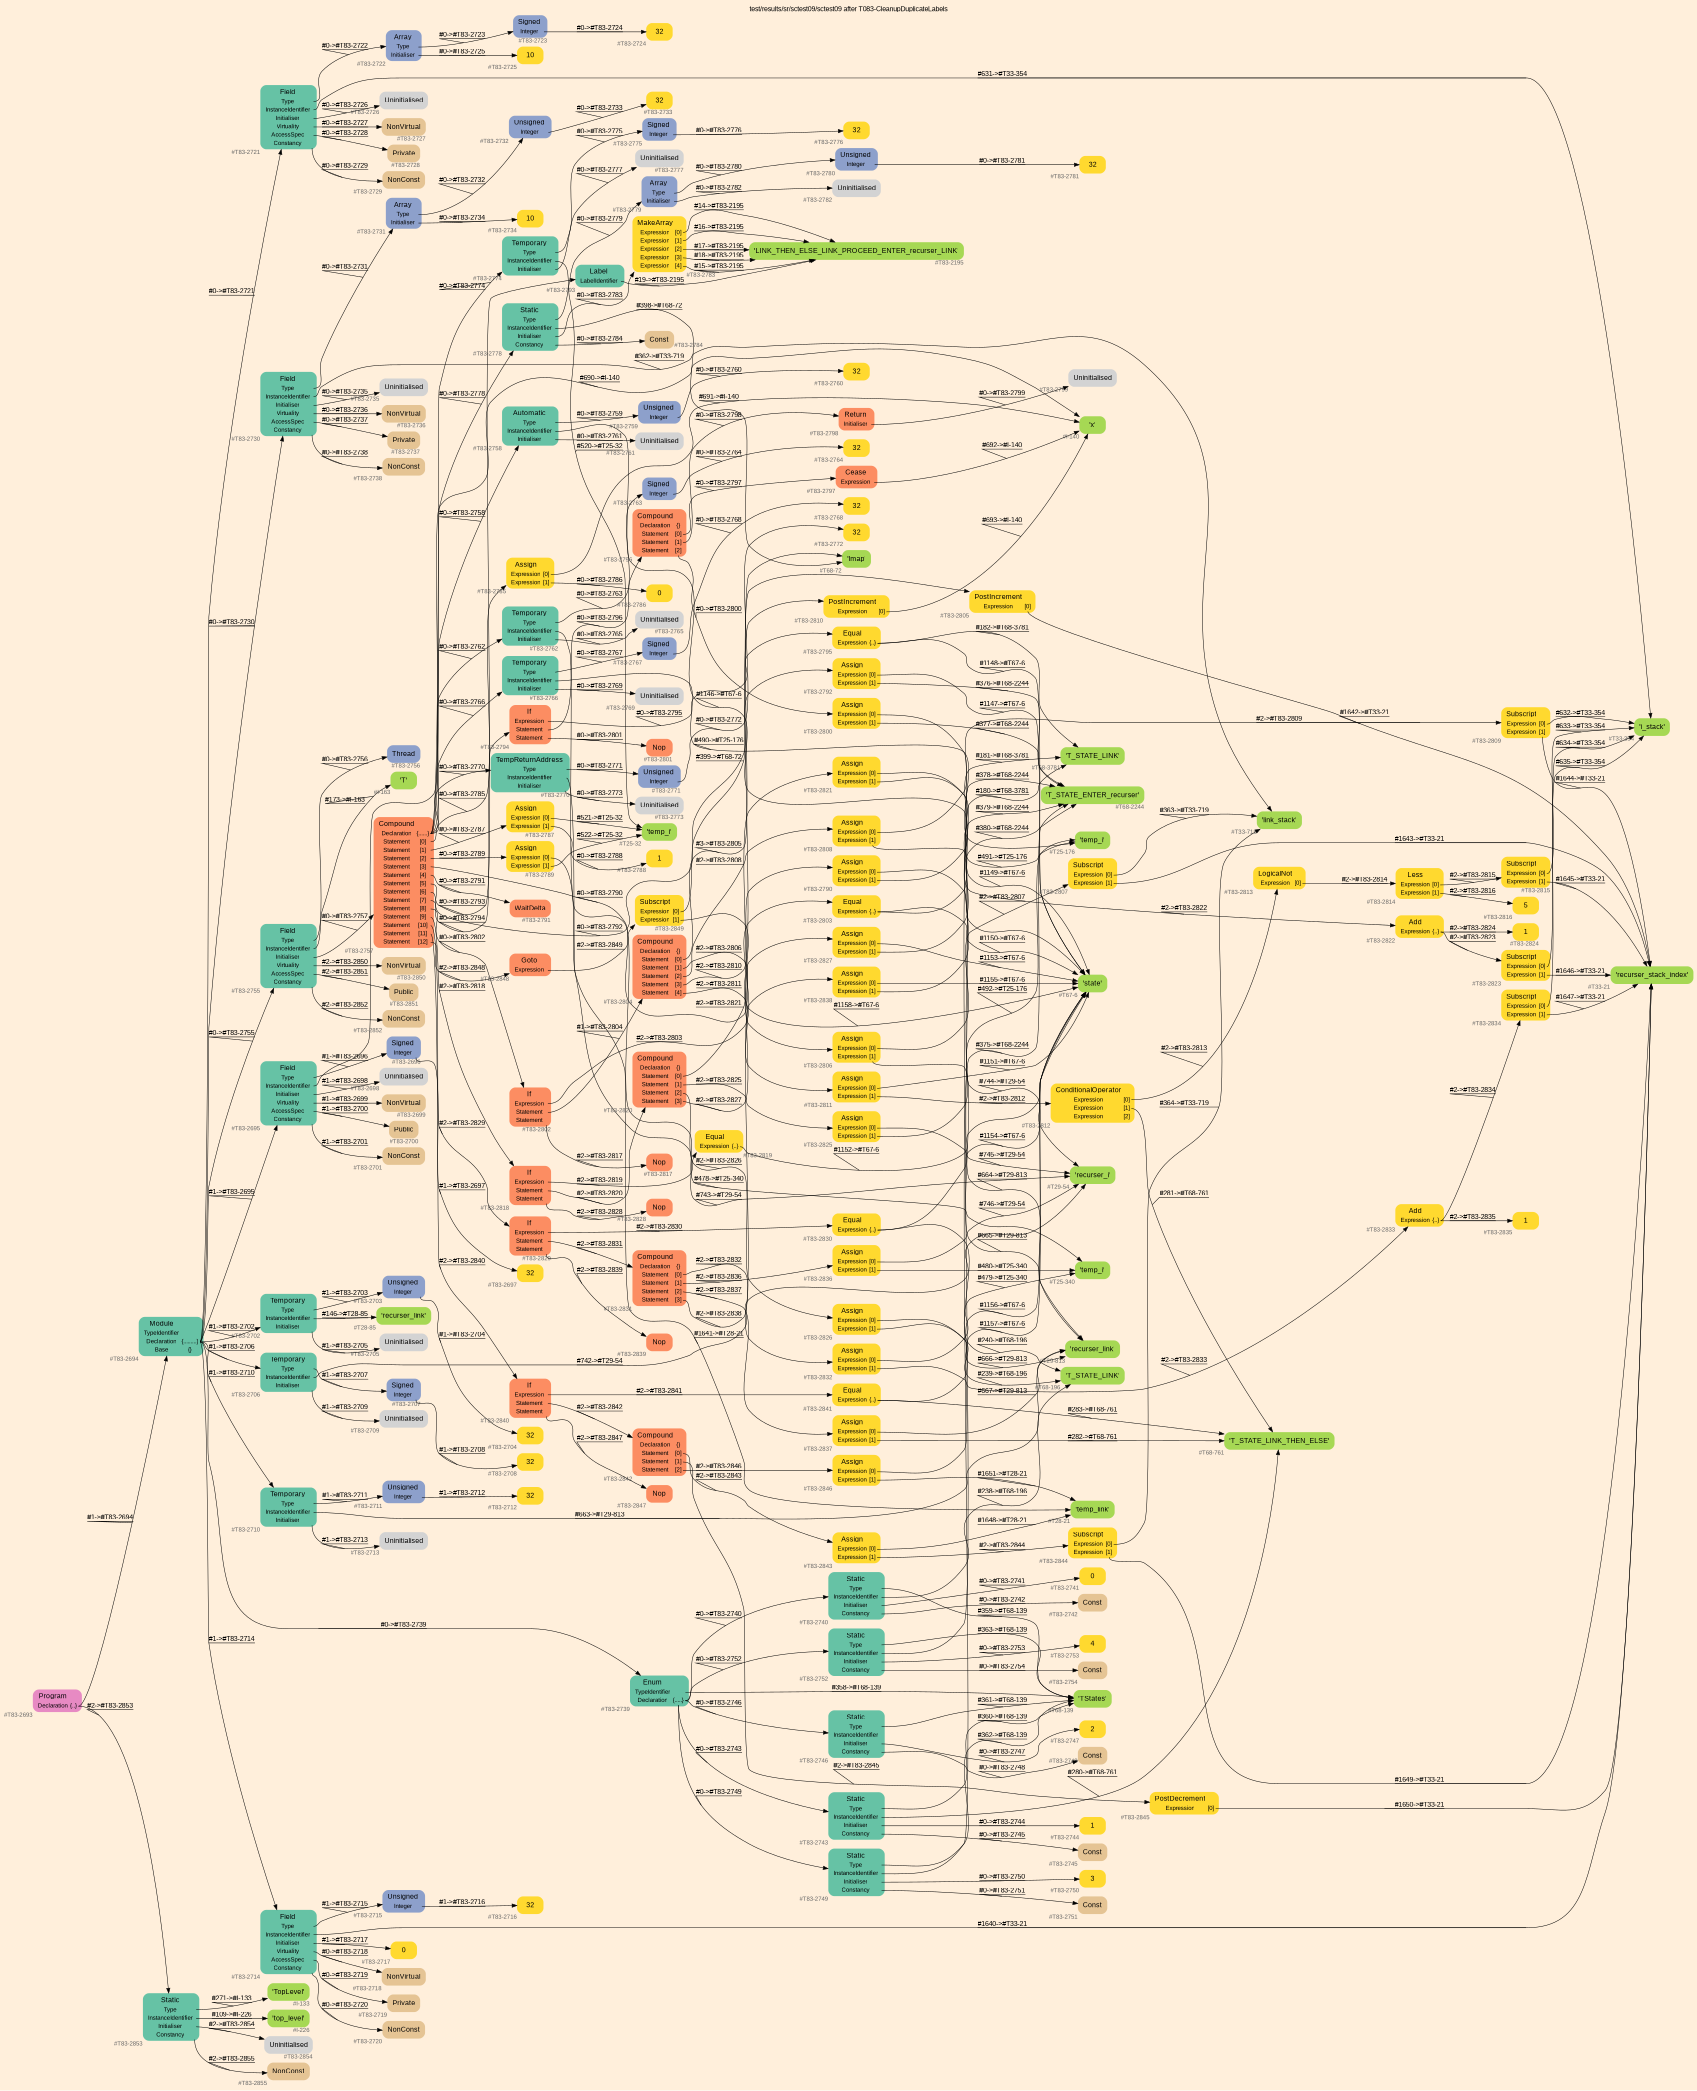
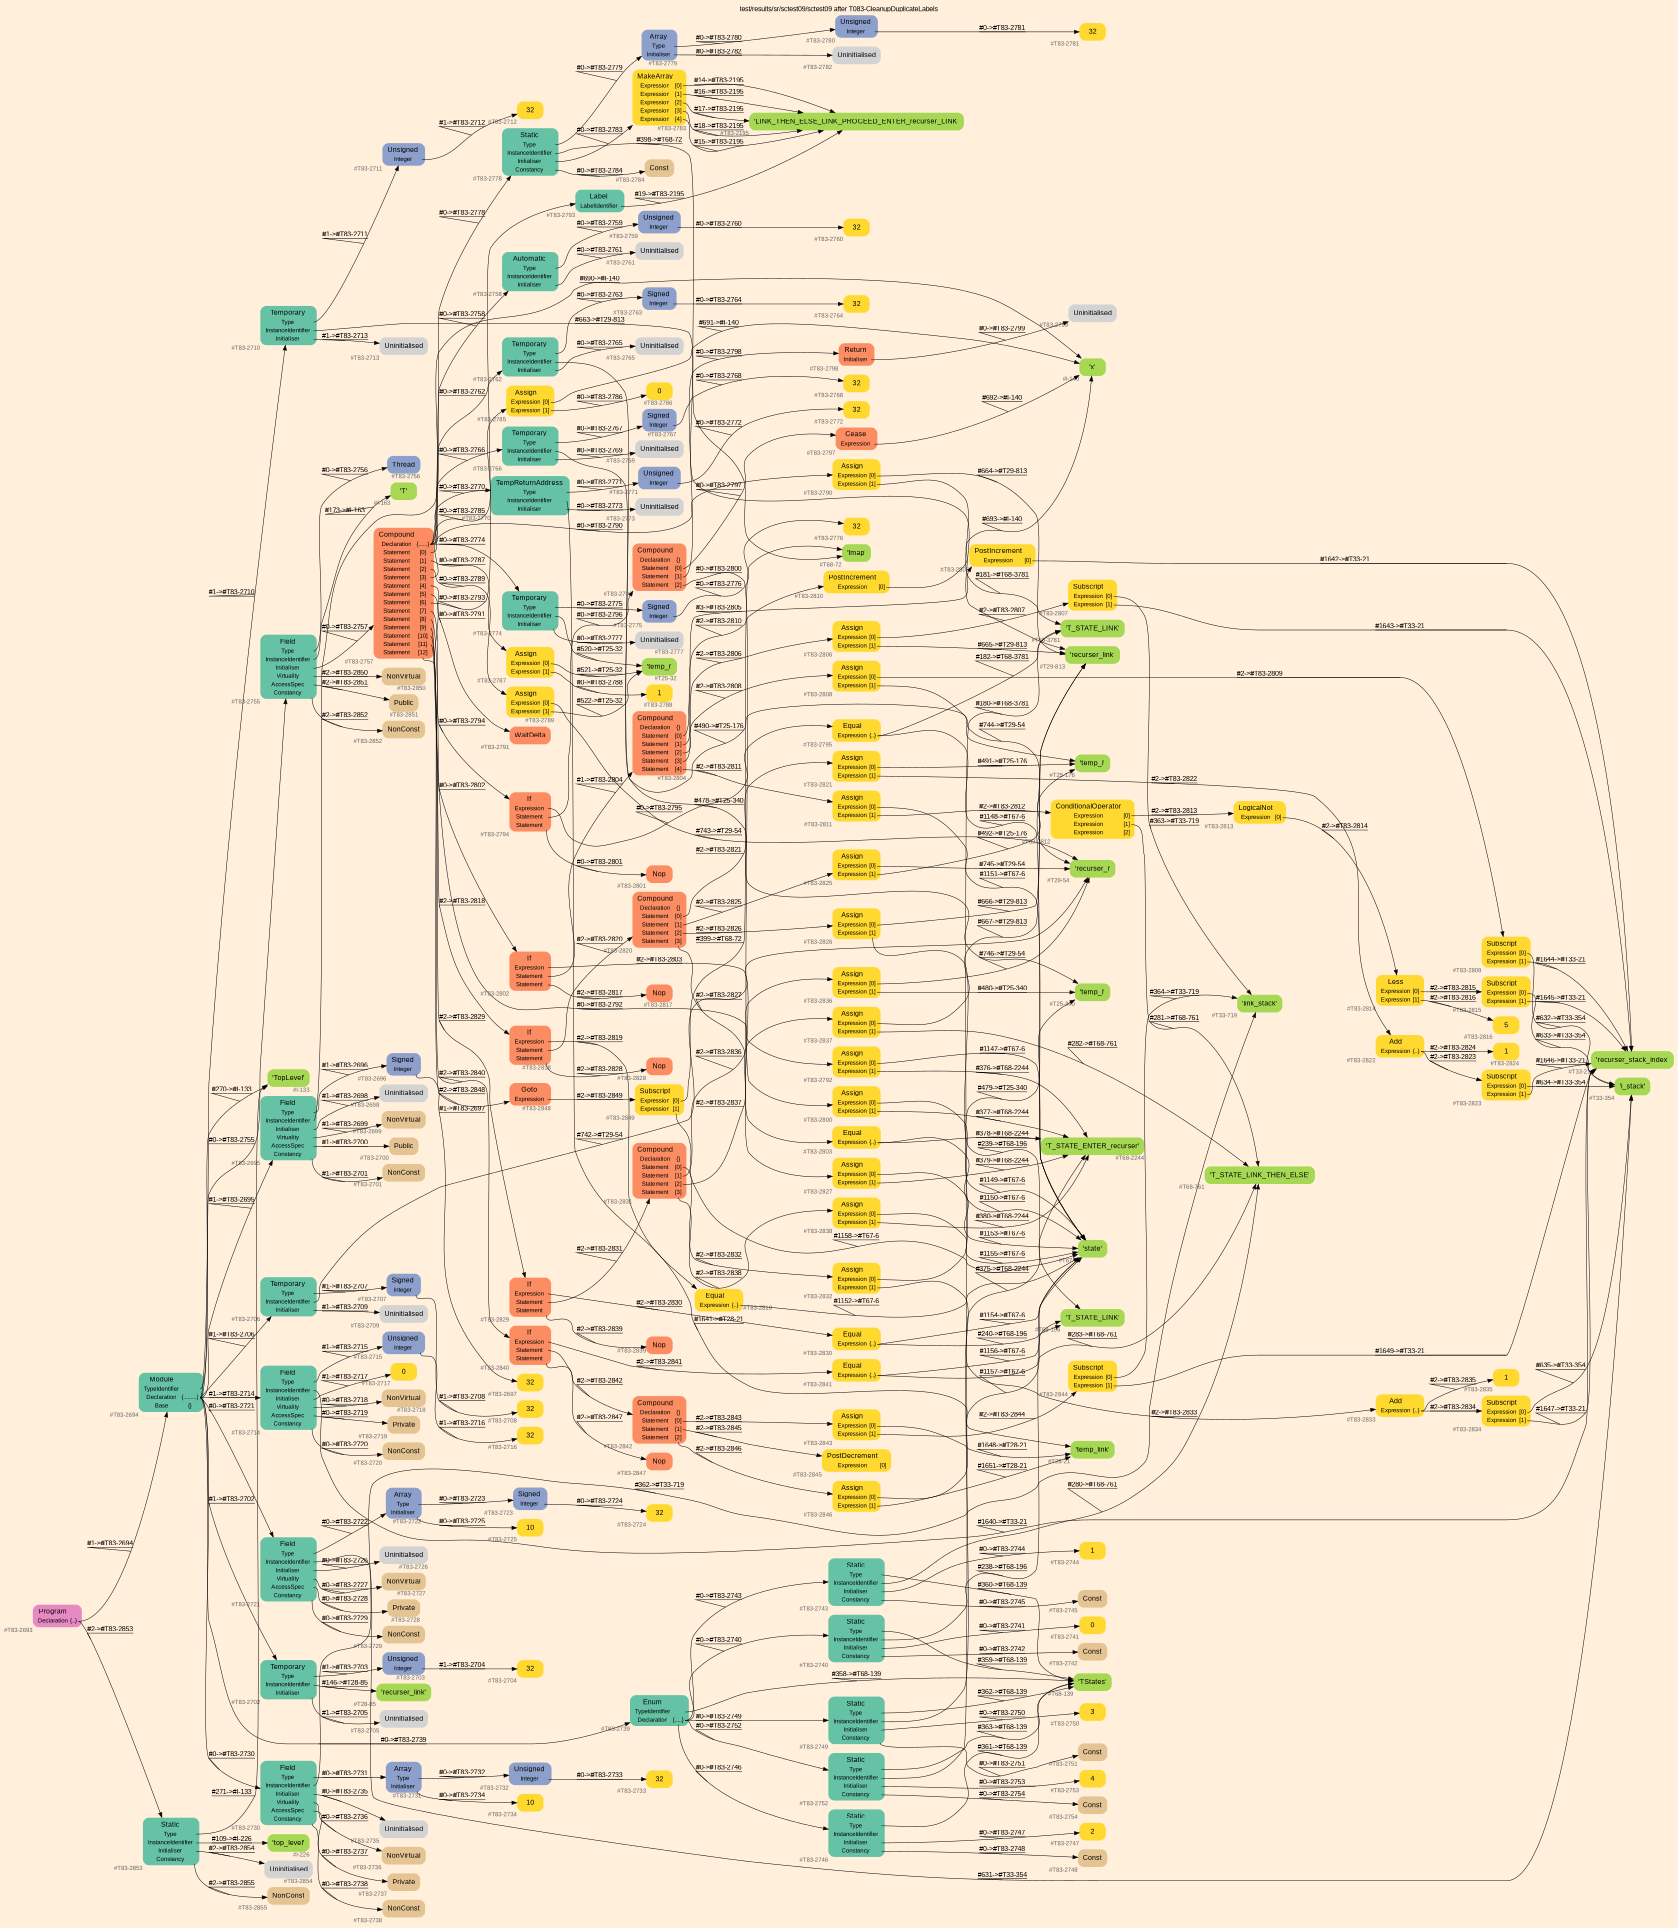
edge "Automatic" -> "'state'": removed, label "#1146->#T67-6"
edge "Module" -> "'TopLevel'": added, label "#270->#I-133"
edge "PostDecrement" -> "'recurser_stack_index'": removed, label "#1650->#T33-21"
